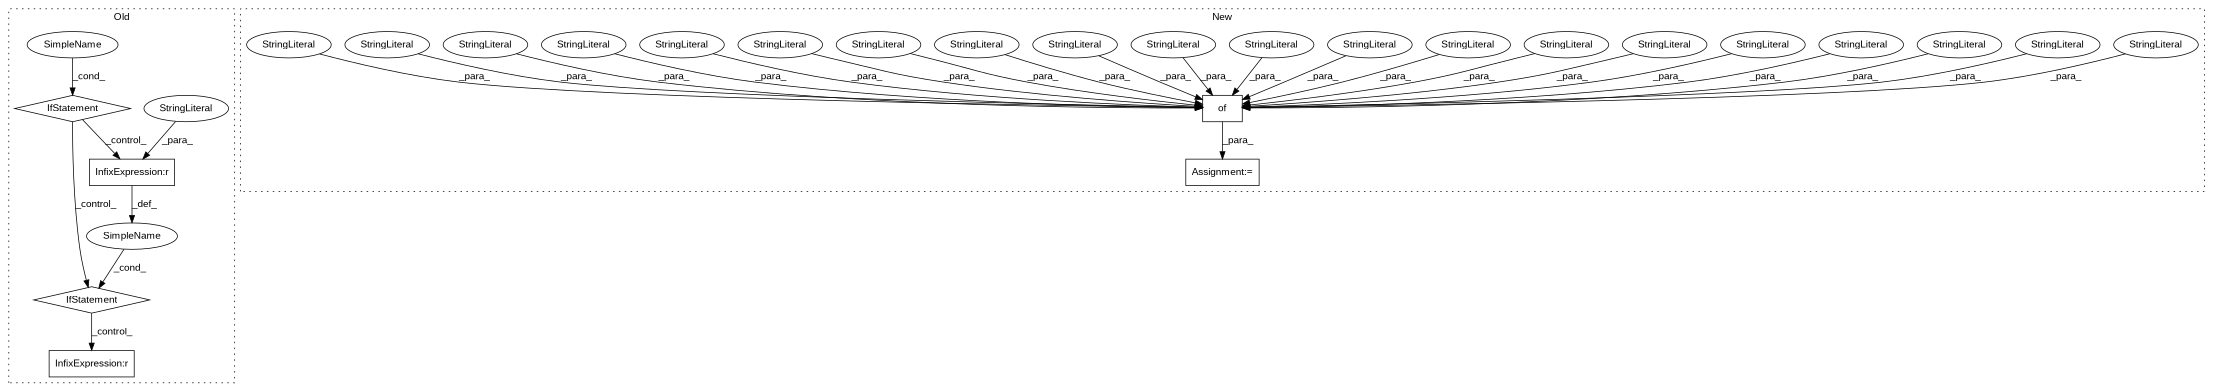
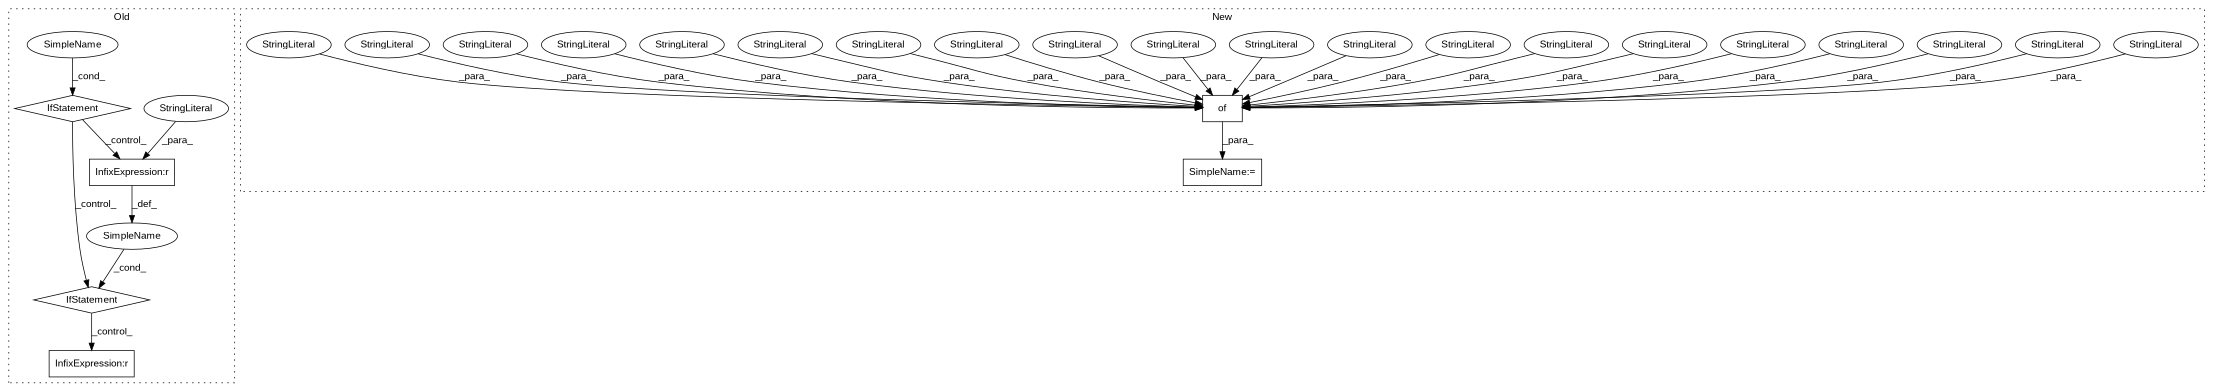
node "Assignment:=": label "Assignment:=" -> "SimpleName:="
